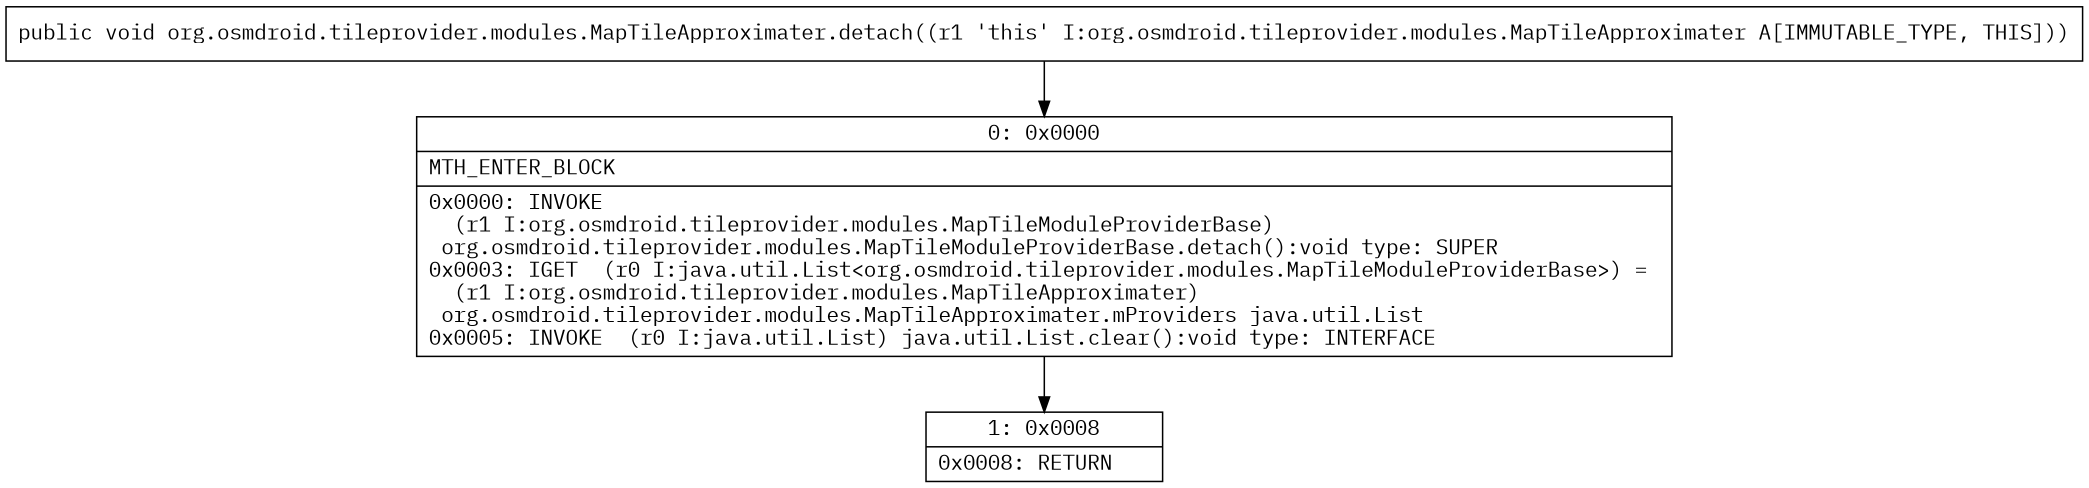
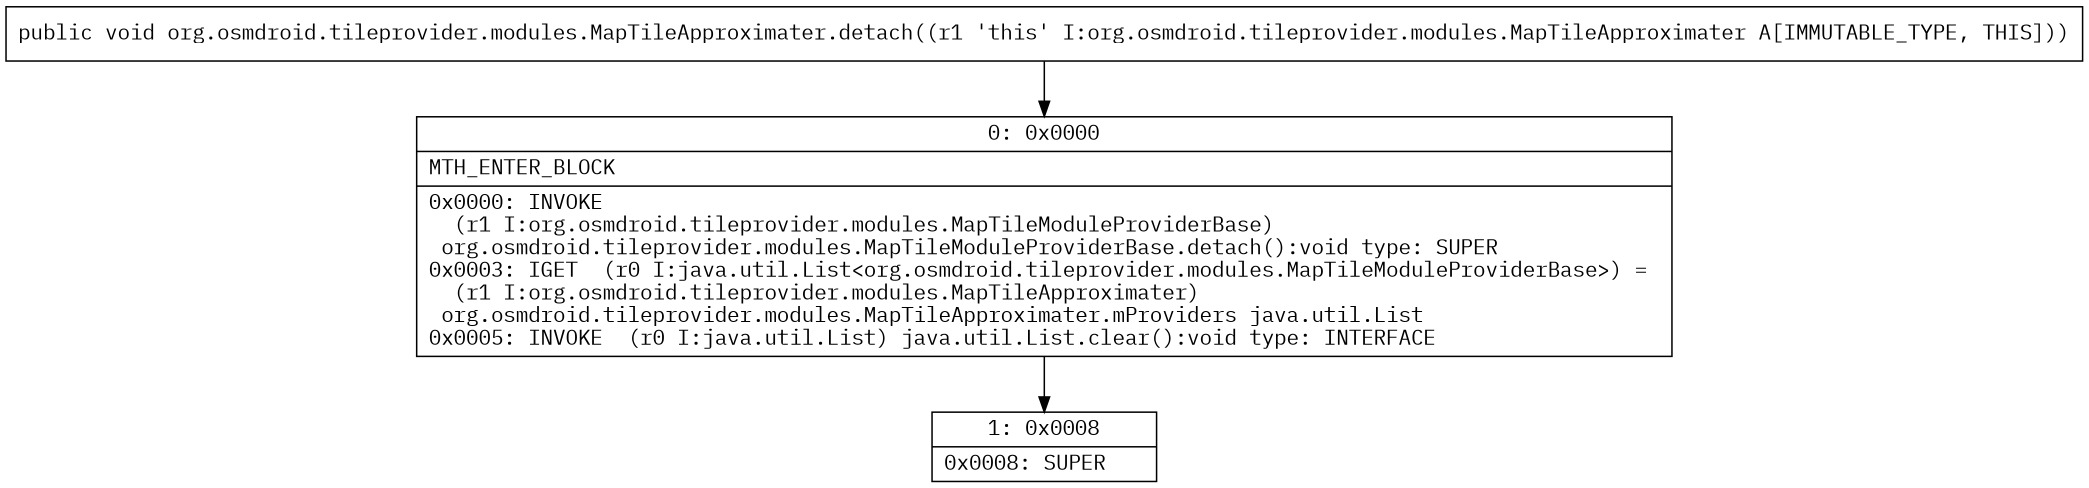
node "1: 0x0008": text "0x0008: RETURN" -> "0x0008: SUPER"
